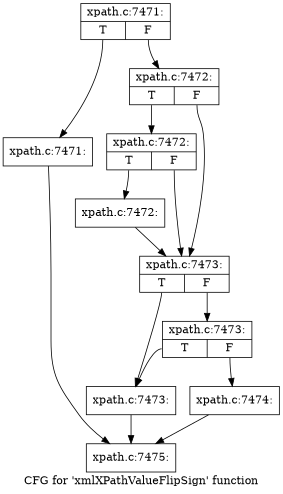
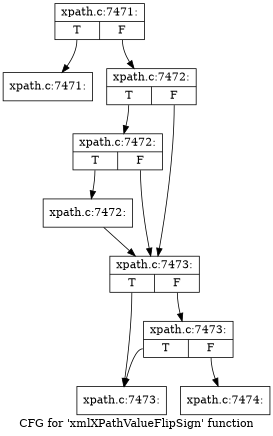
node "xpath.c:7475:": removed
